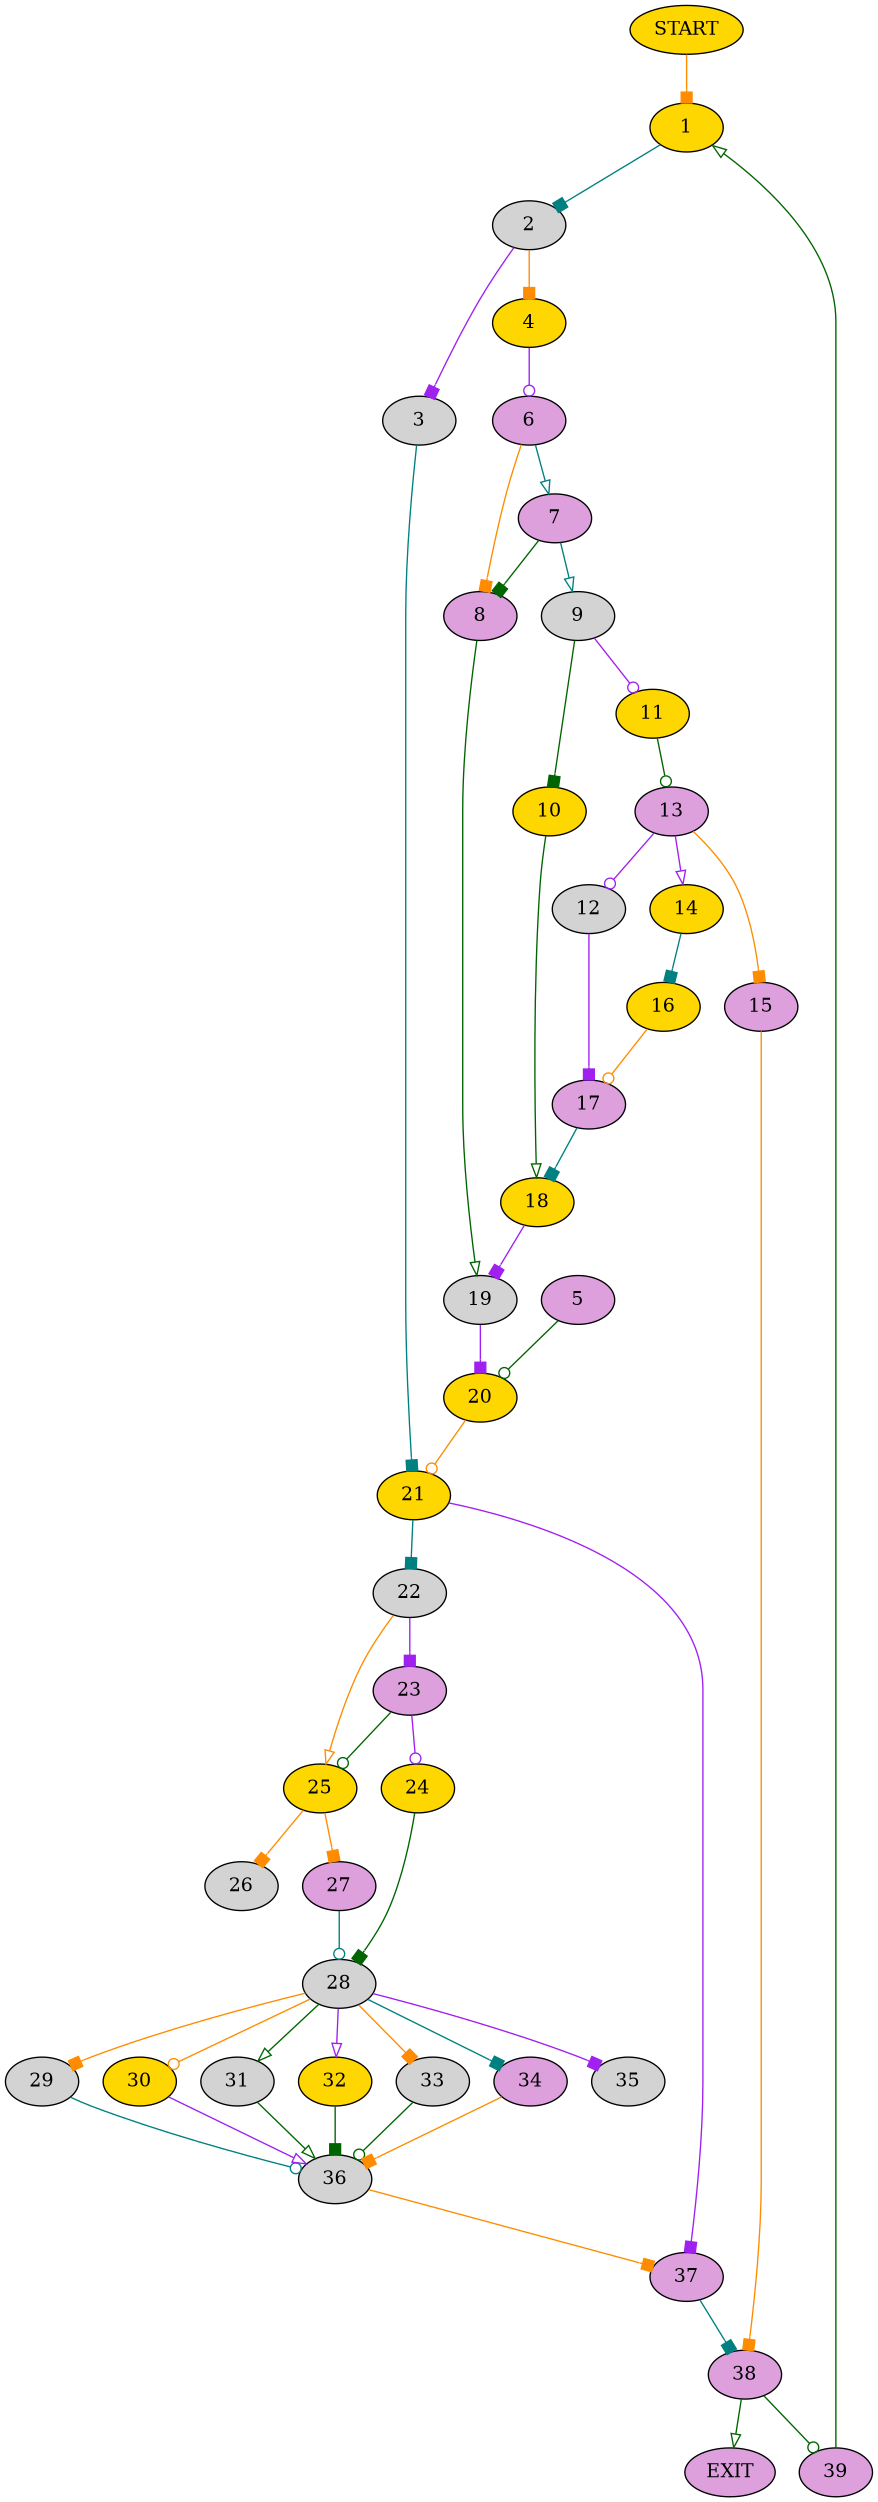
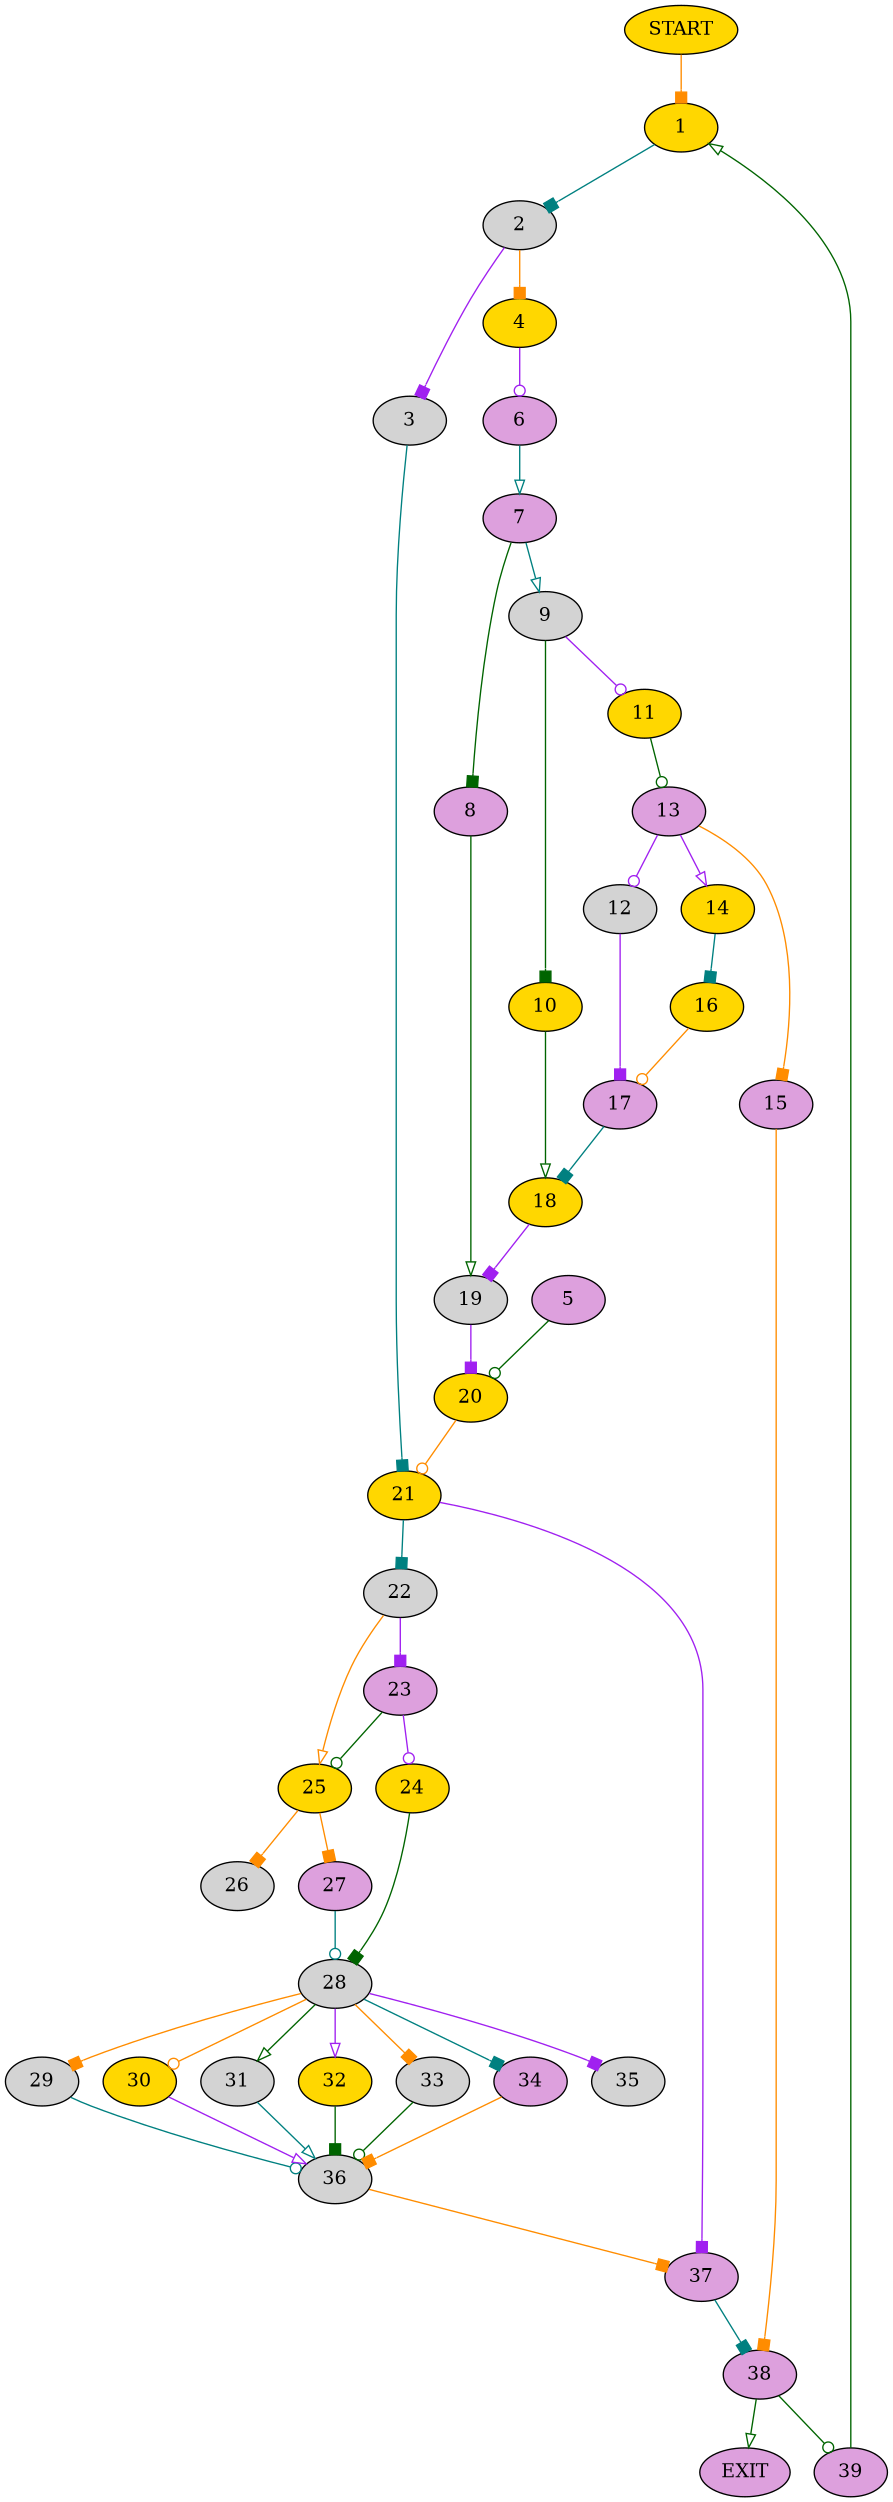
edge "6" -> "8": removed
edge "31" -> "36": color darkgreen -> teal
